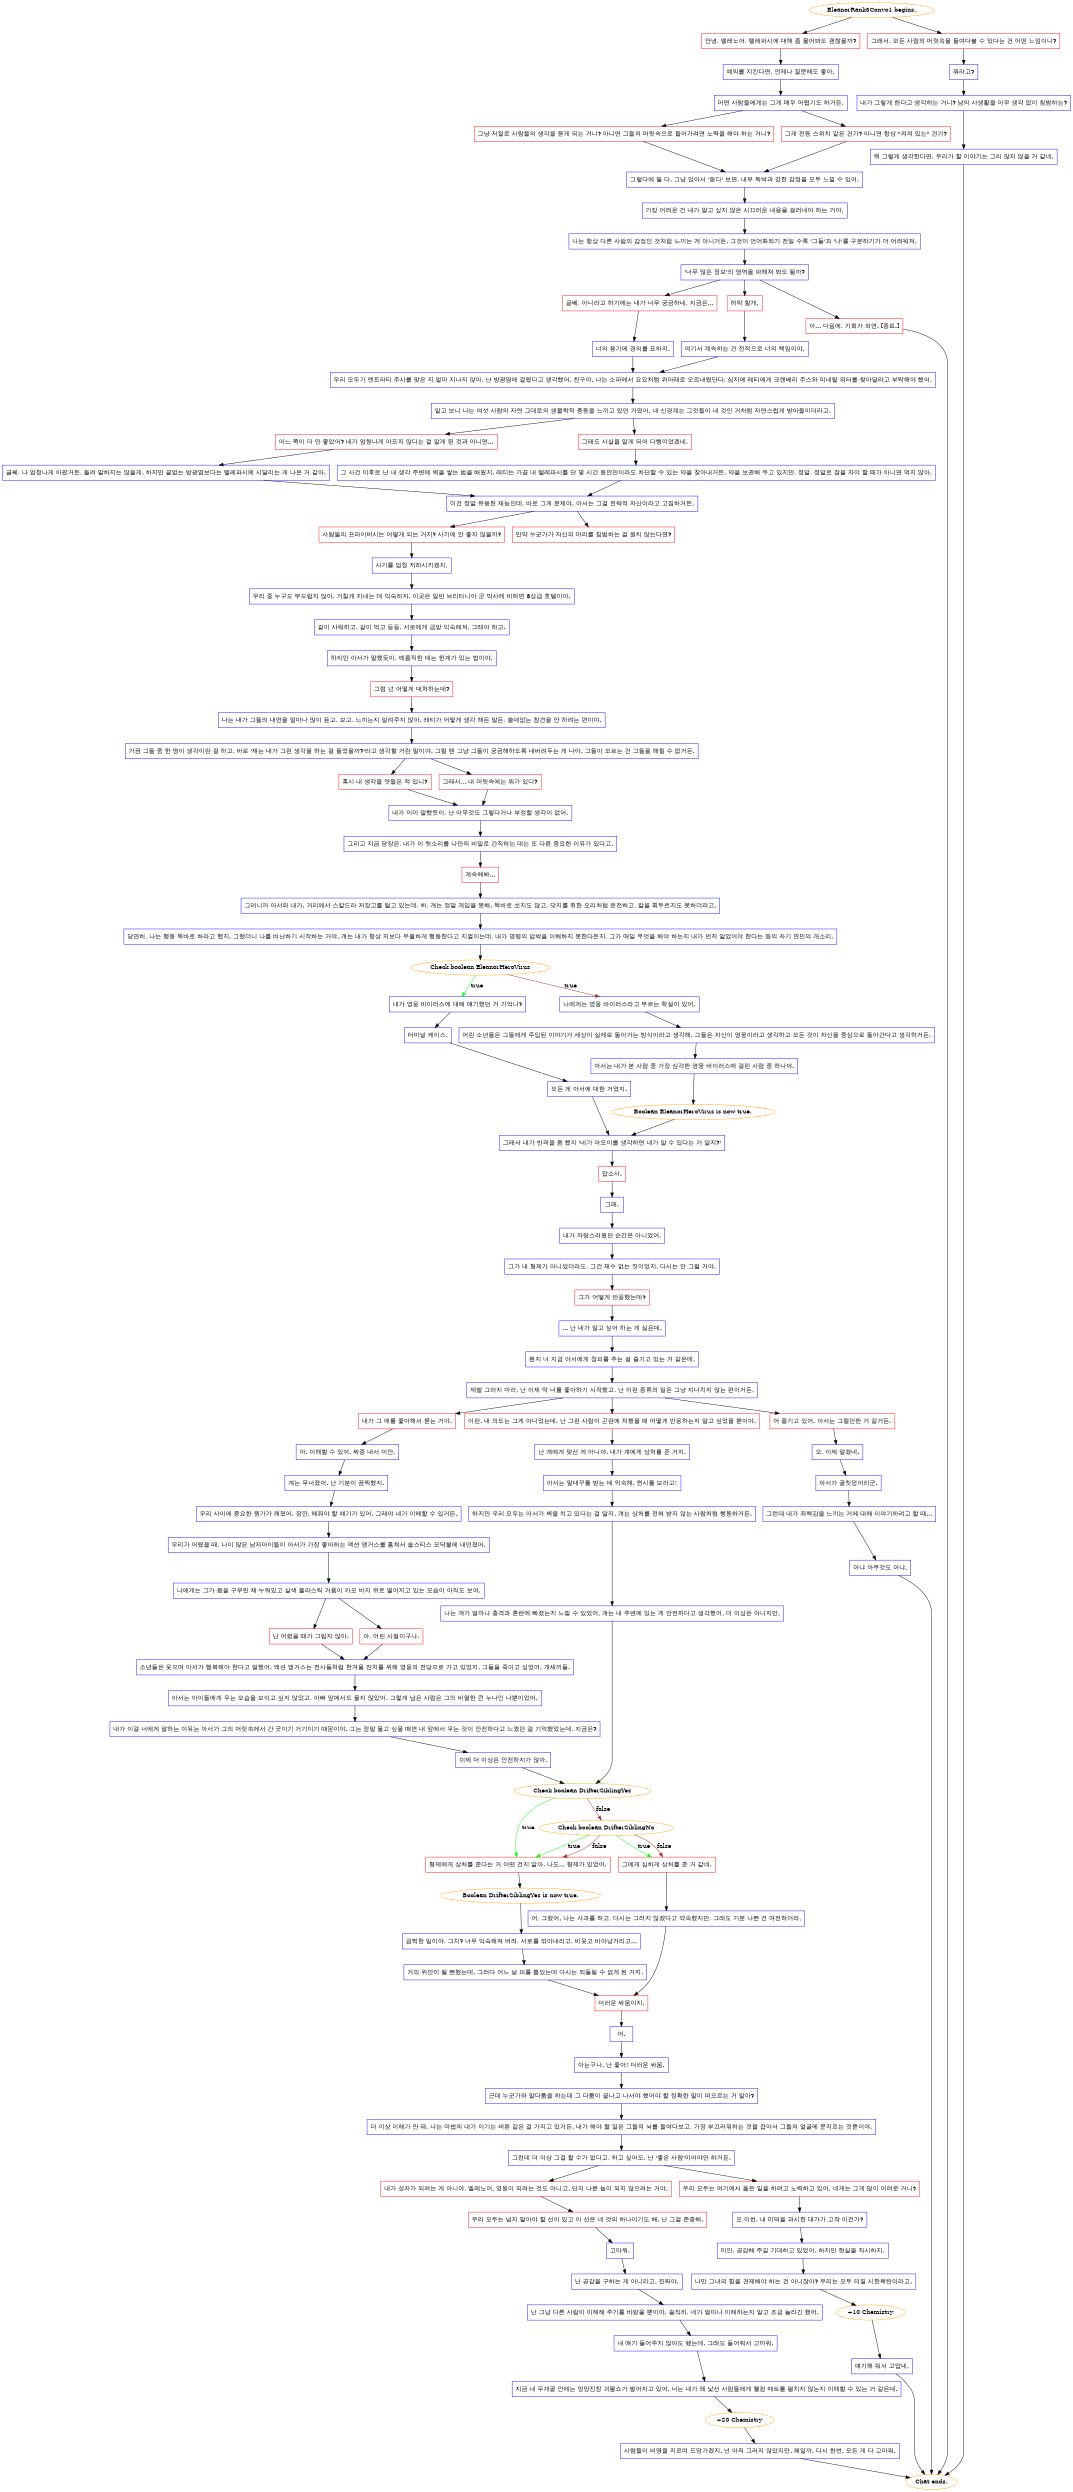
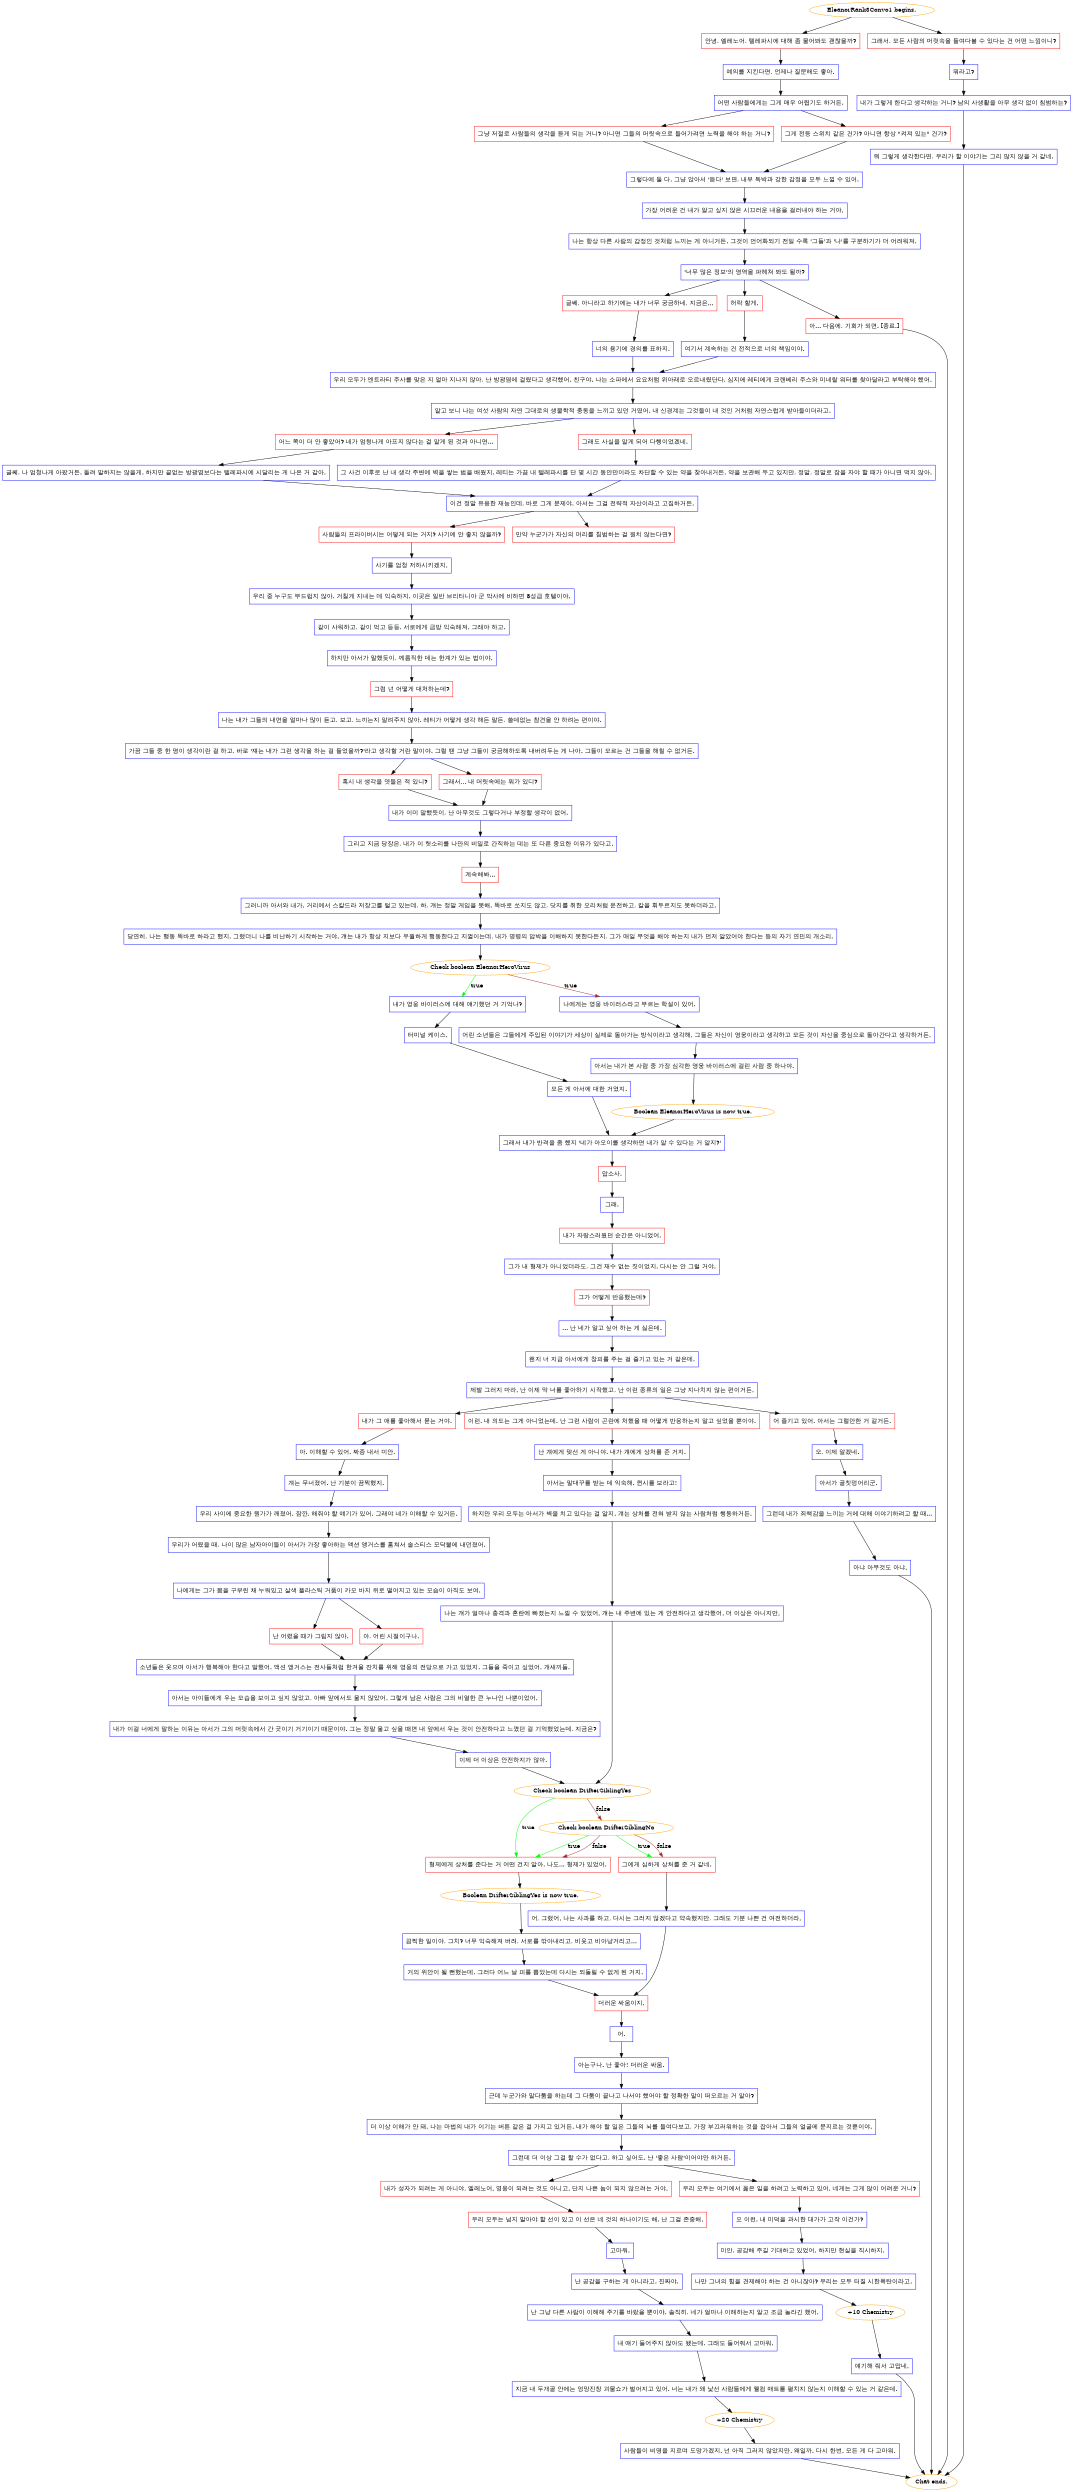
node "내가 자랑스러웠던 순간은 아니었어.": color blue -> red
